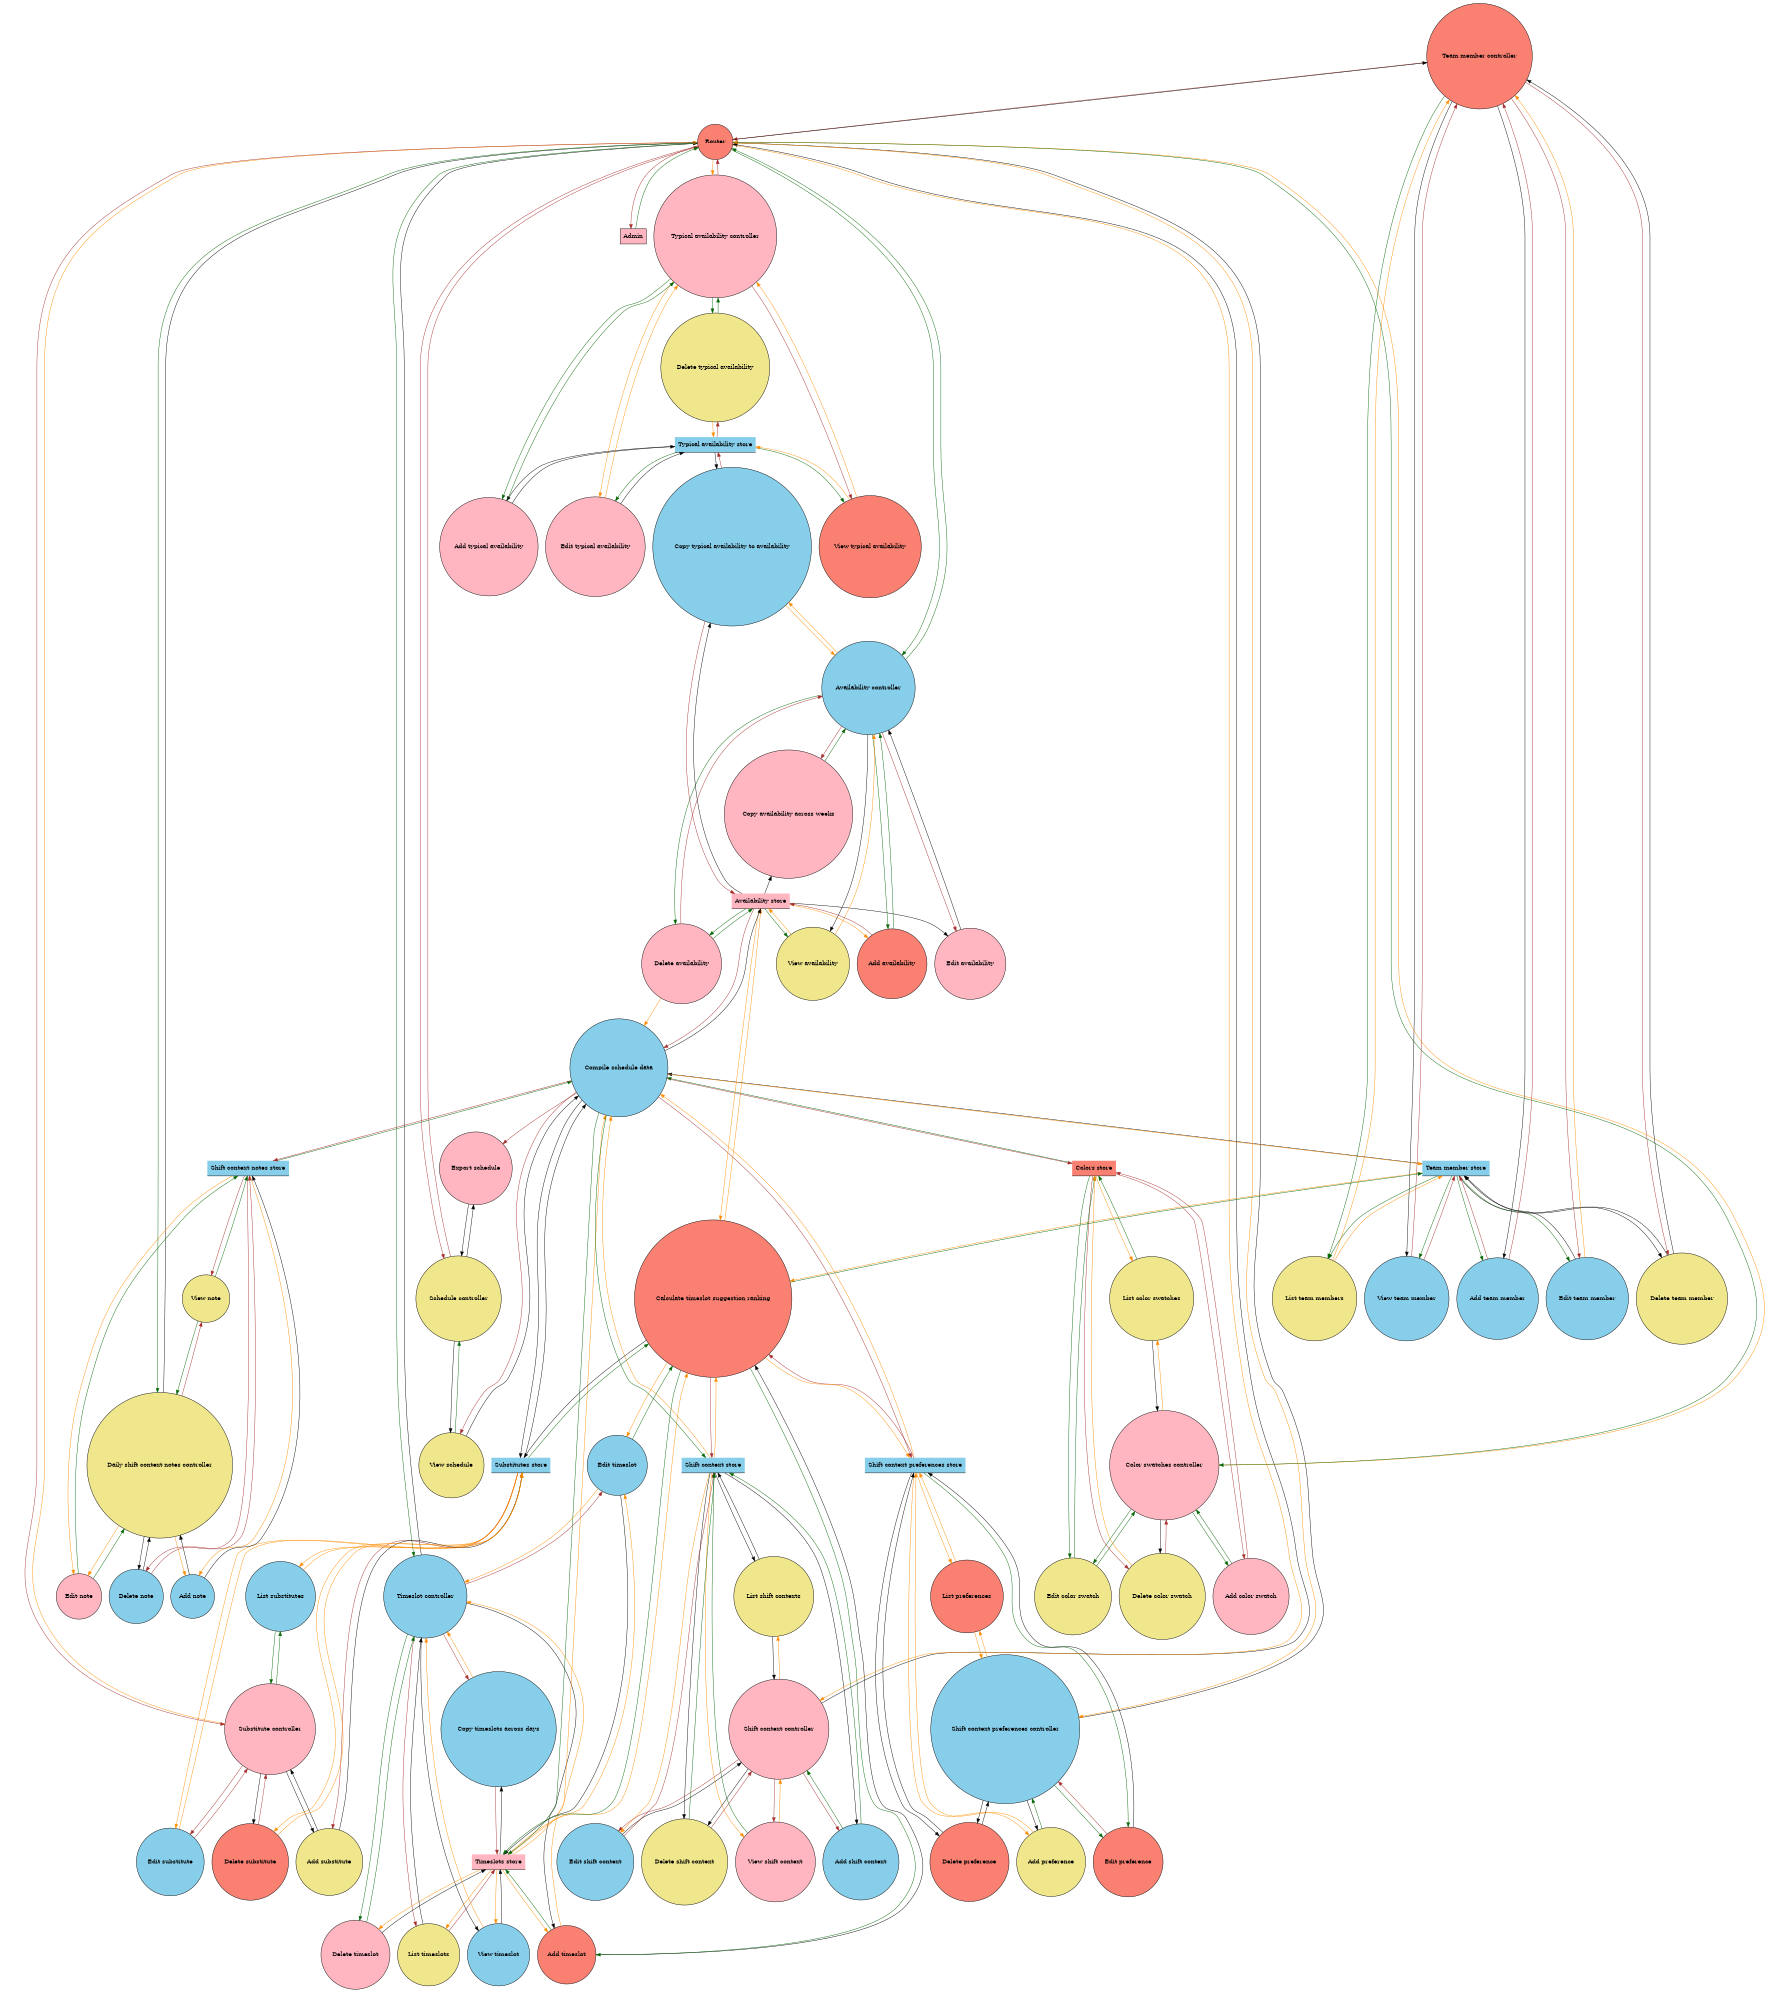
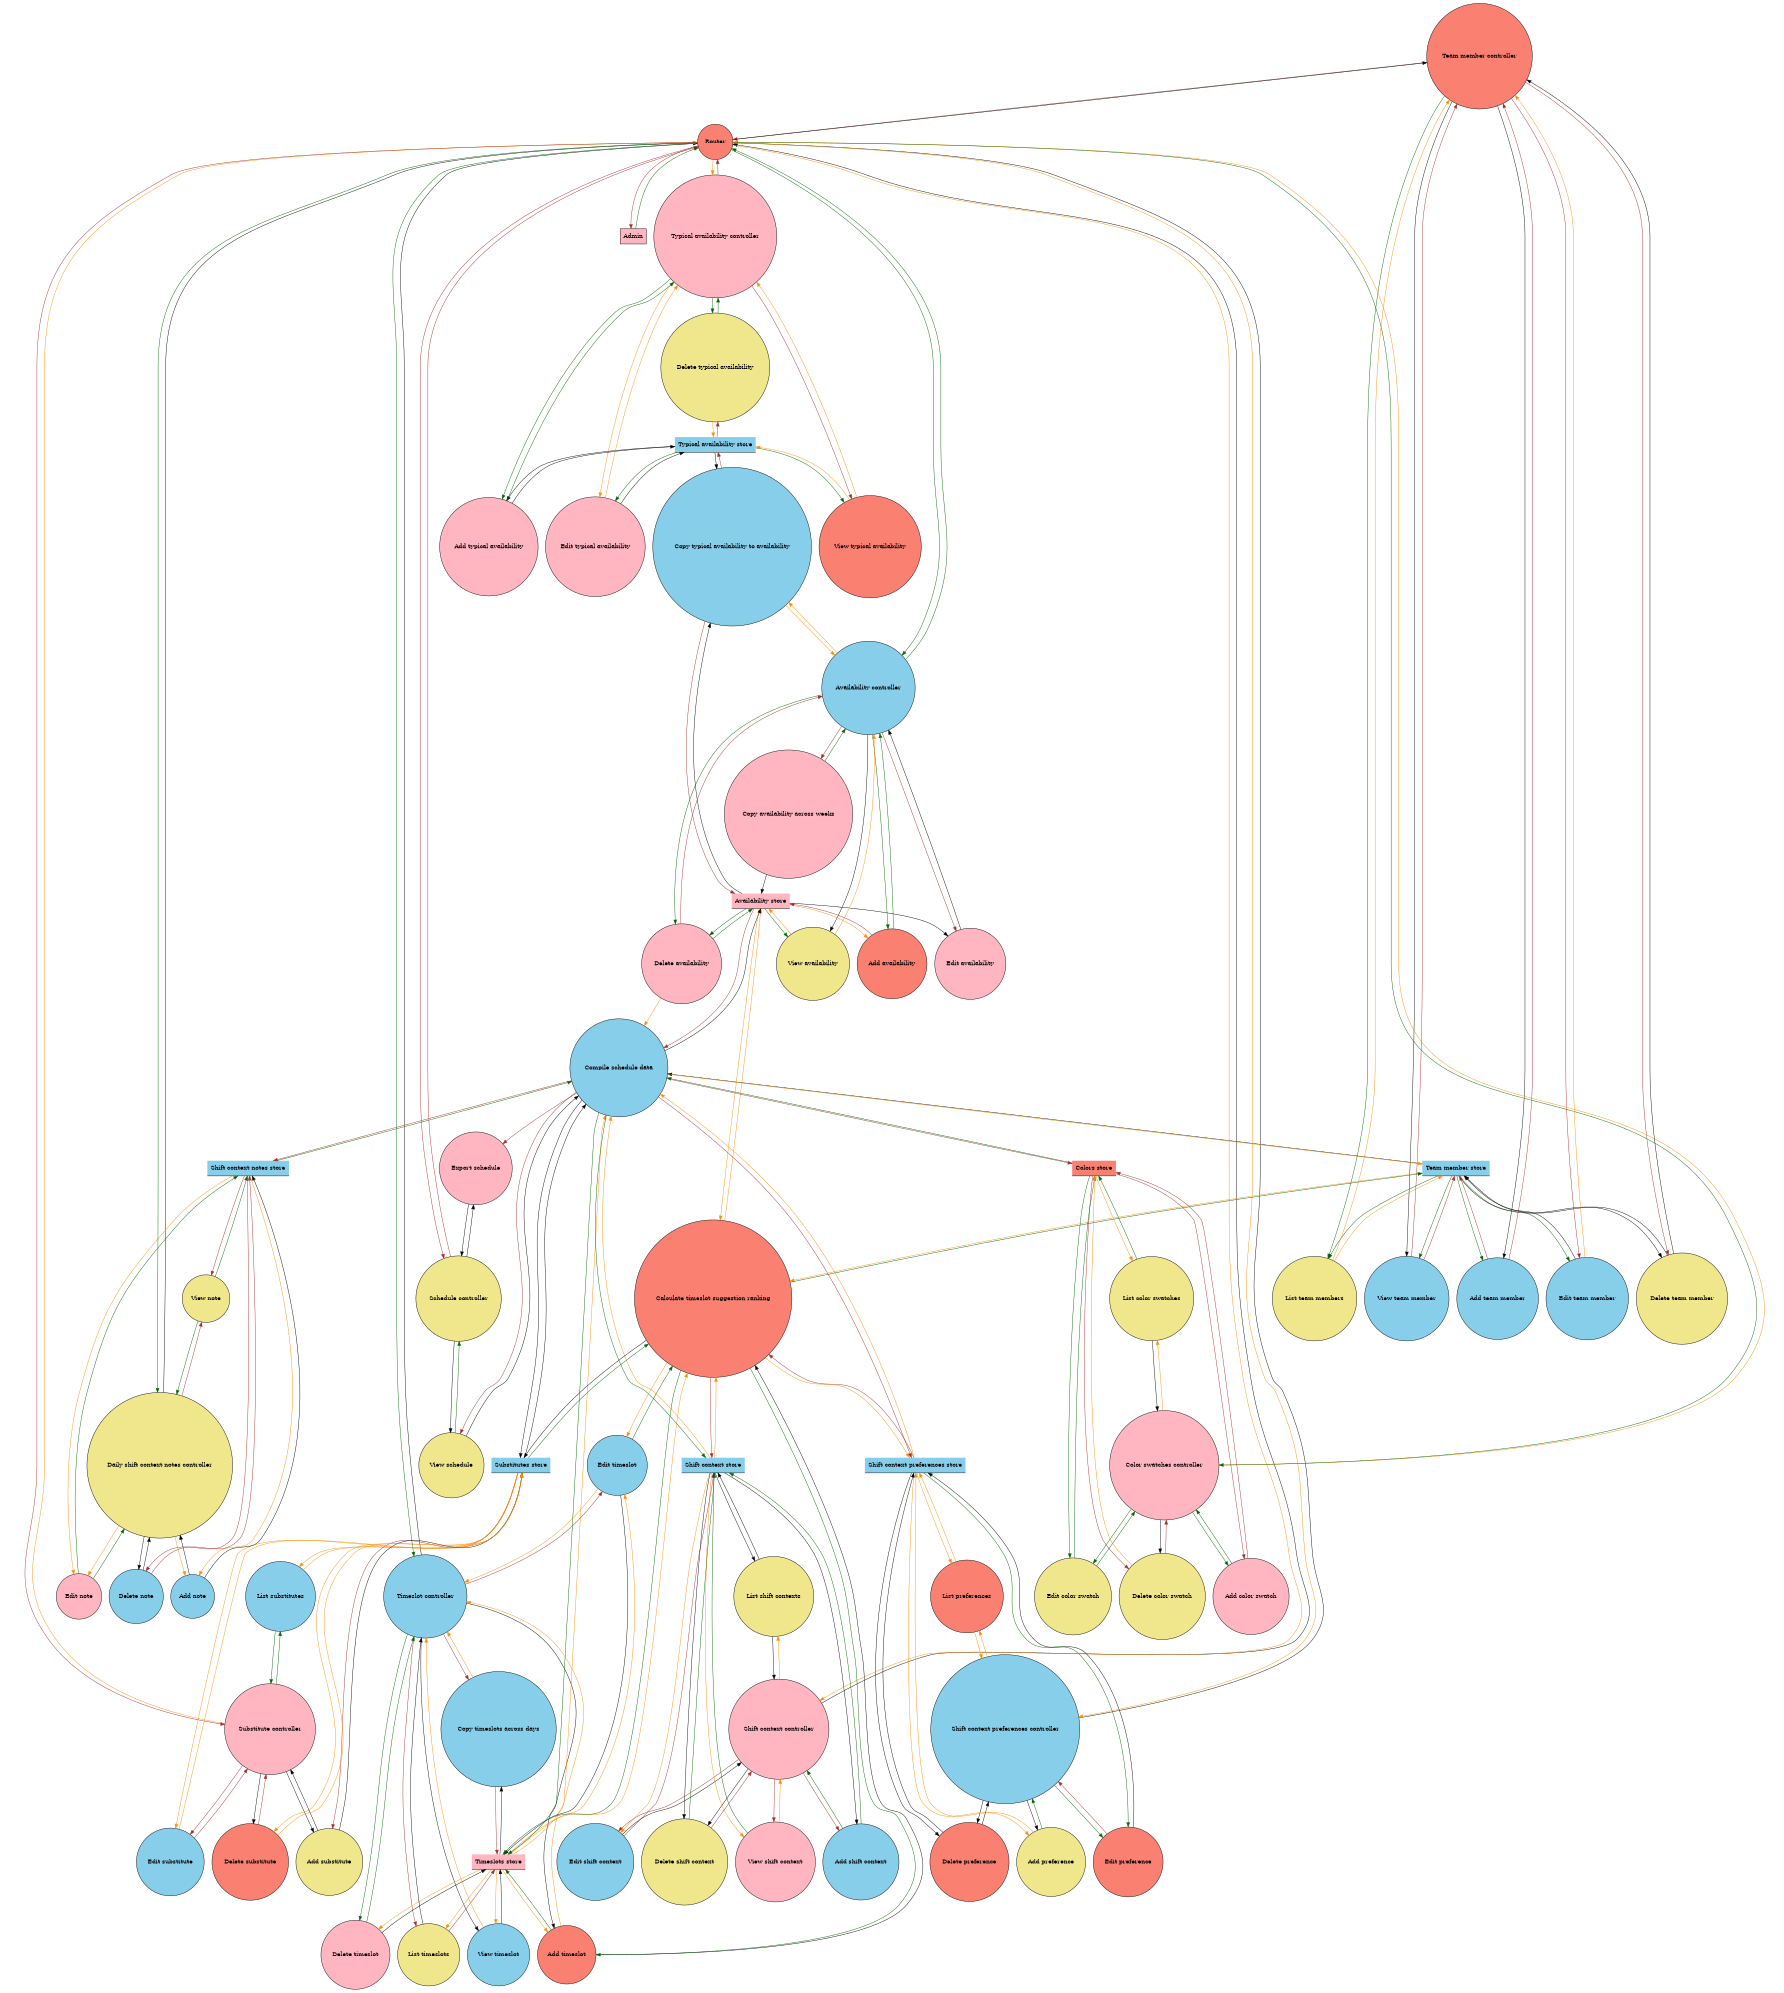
edge "Availability store" -> "Copy availability across weeks": reversed
